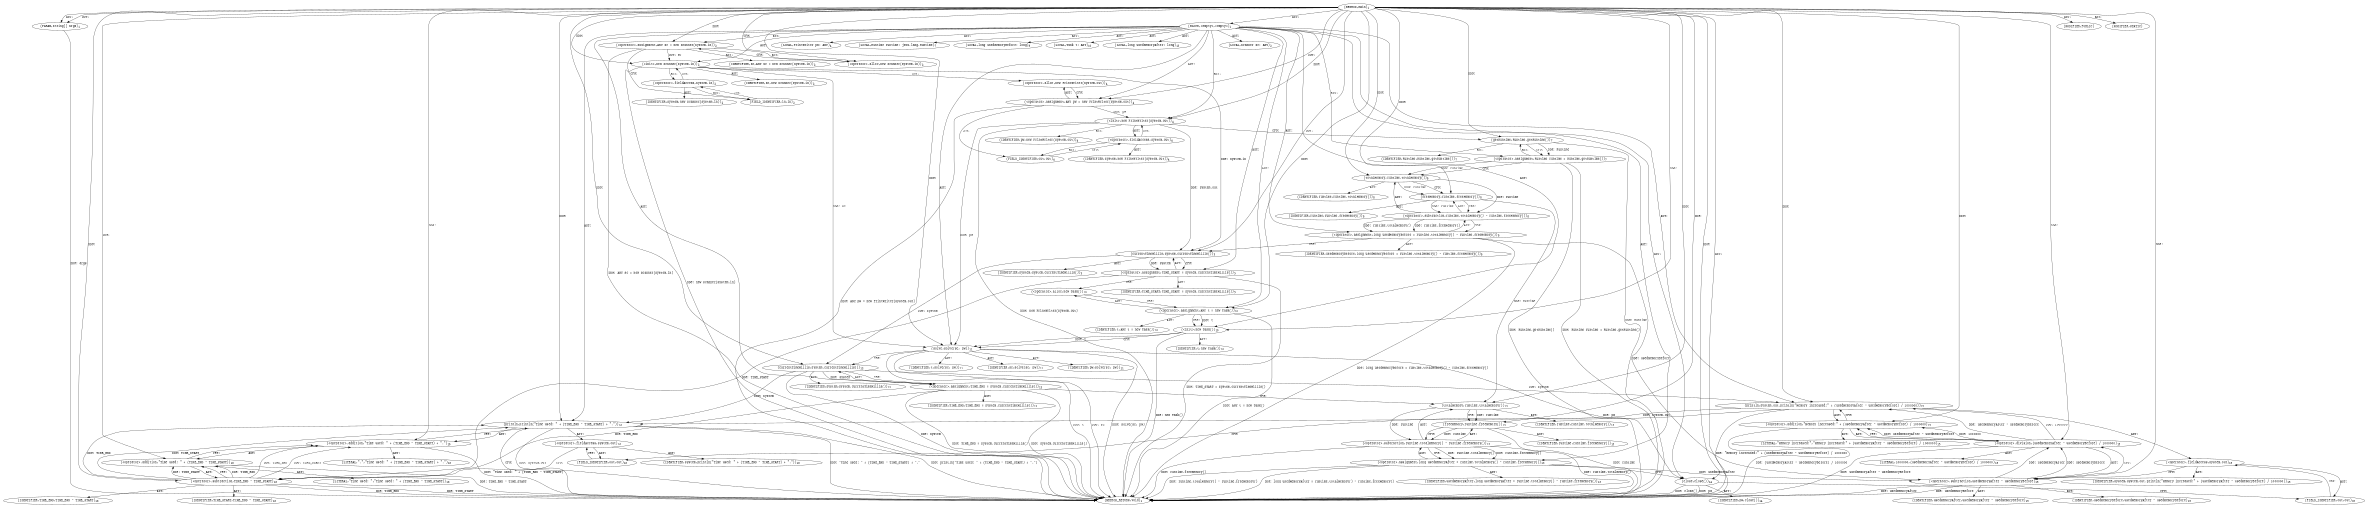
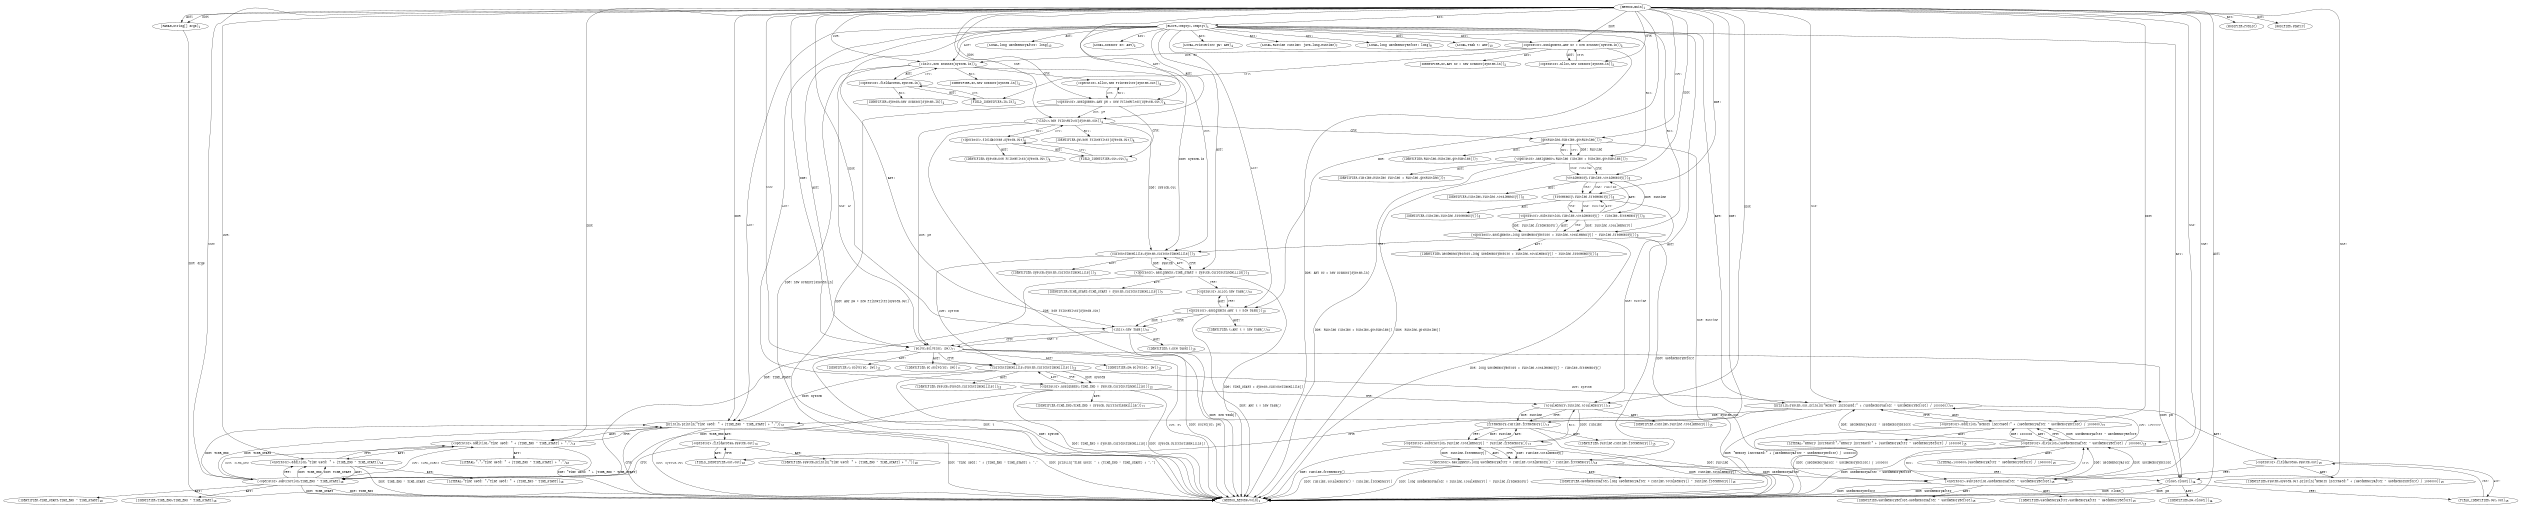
node "(IDENTIFIER,runtime,Runtime runtime = Runtime.getRuntime())": added
